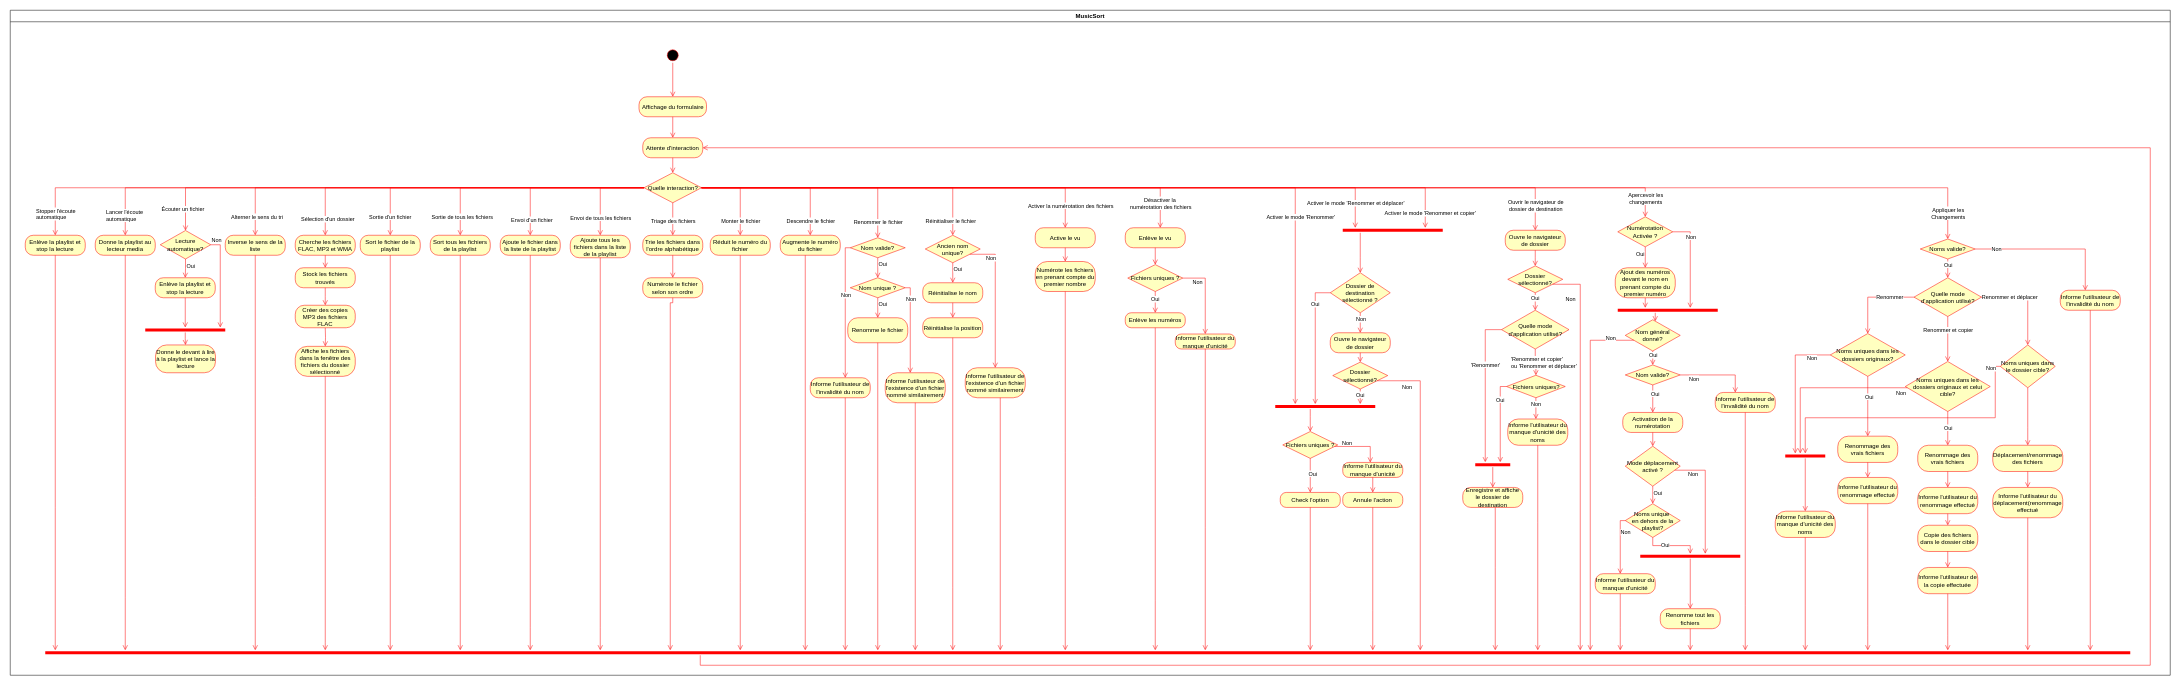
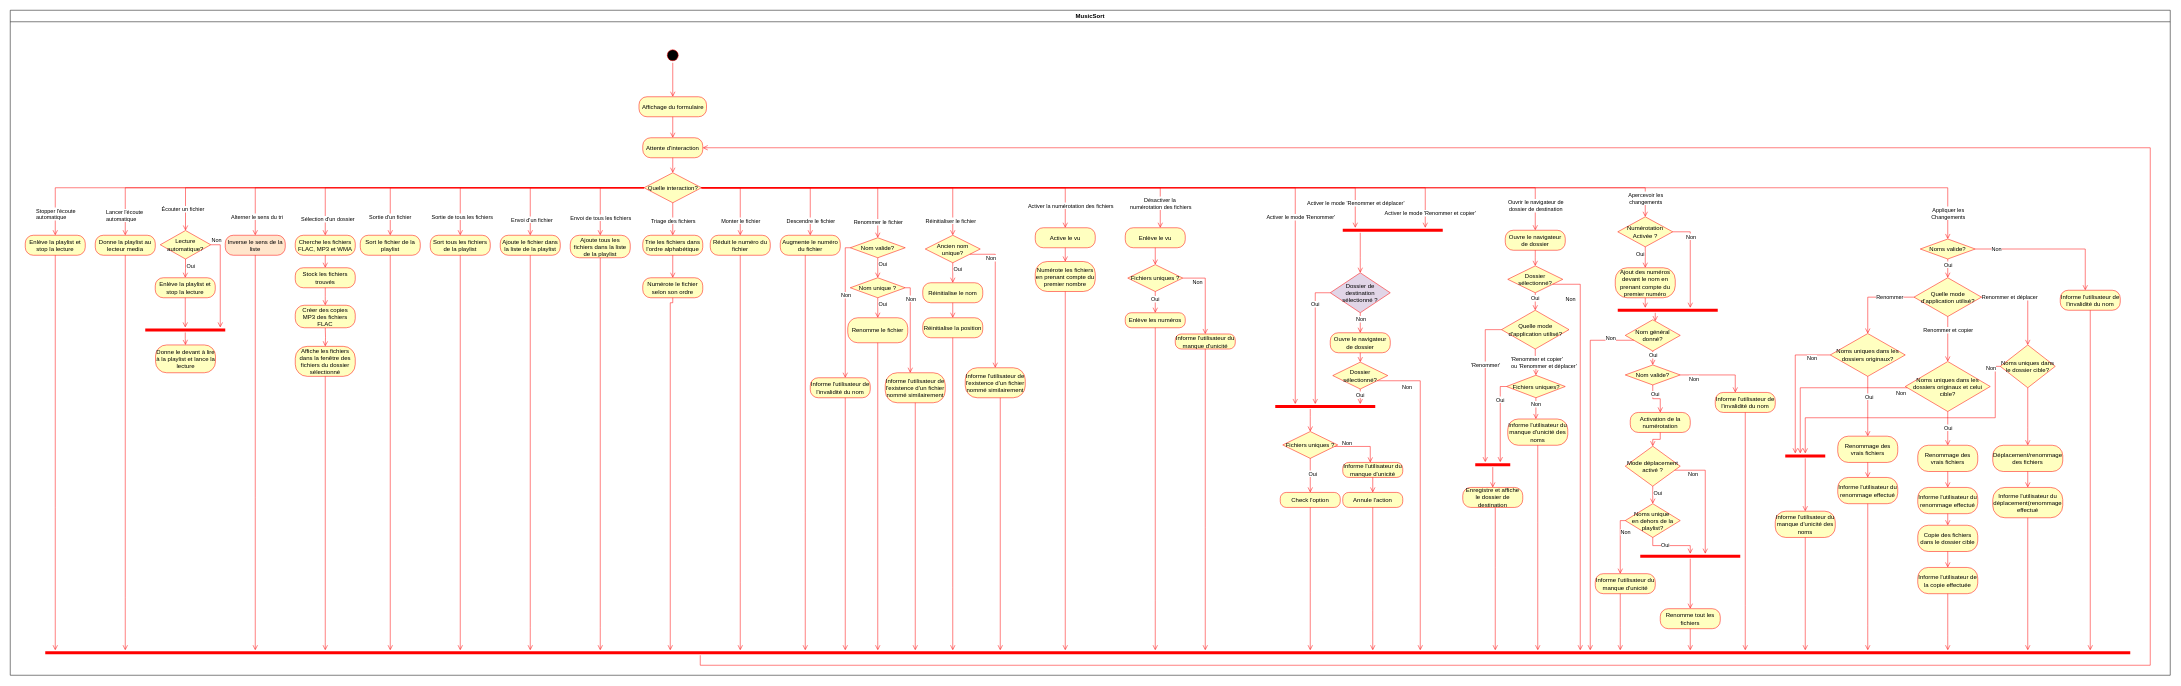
node "Inverse le sens de la liste": fillcolor #ffffc0 -> #ffe6cc
node "Dossier de destination sélectionné ?": fillcolor #ffffc0 -> #e1d5e7
node "Activation de la numérotation": moved (1653, 422) -> (1660, 422)
